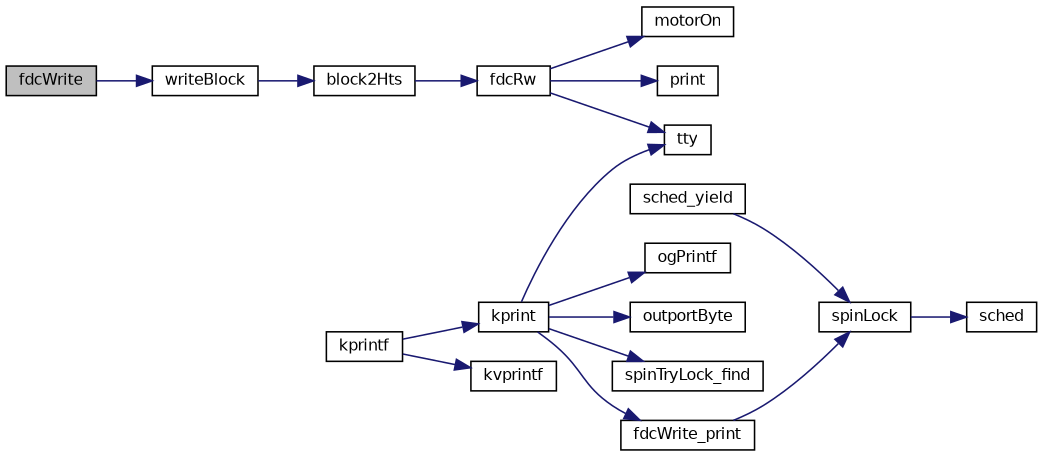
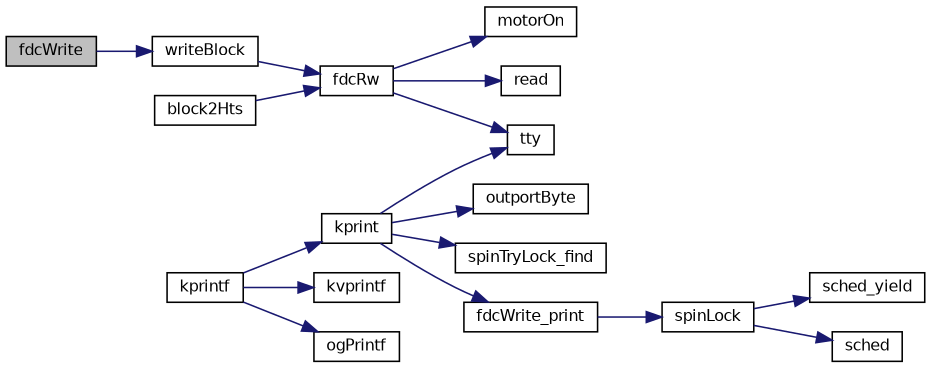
edge "writeBlock" -> "block2Hts": now "writeBlock" -> "fdcRw"
node "print": label "print" -> "read"
edge "sched_yield" -> "spinLock": reversed
edge "kprint" -> "ogPrintf": now "kprintf" -> "ogPrintf"
